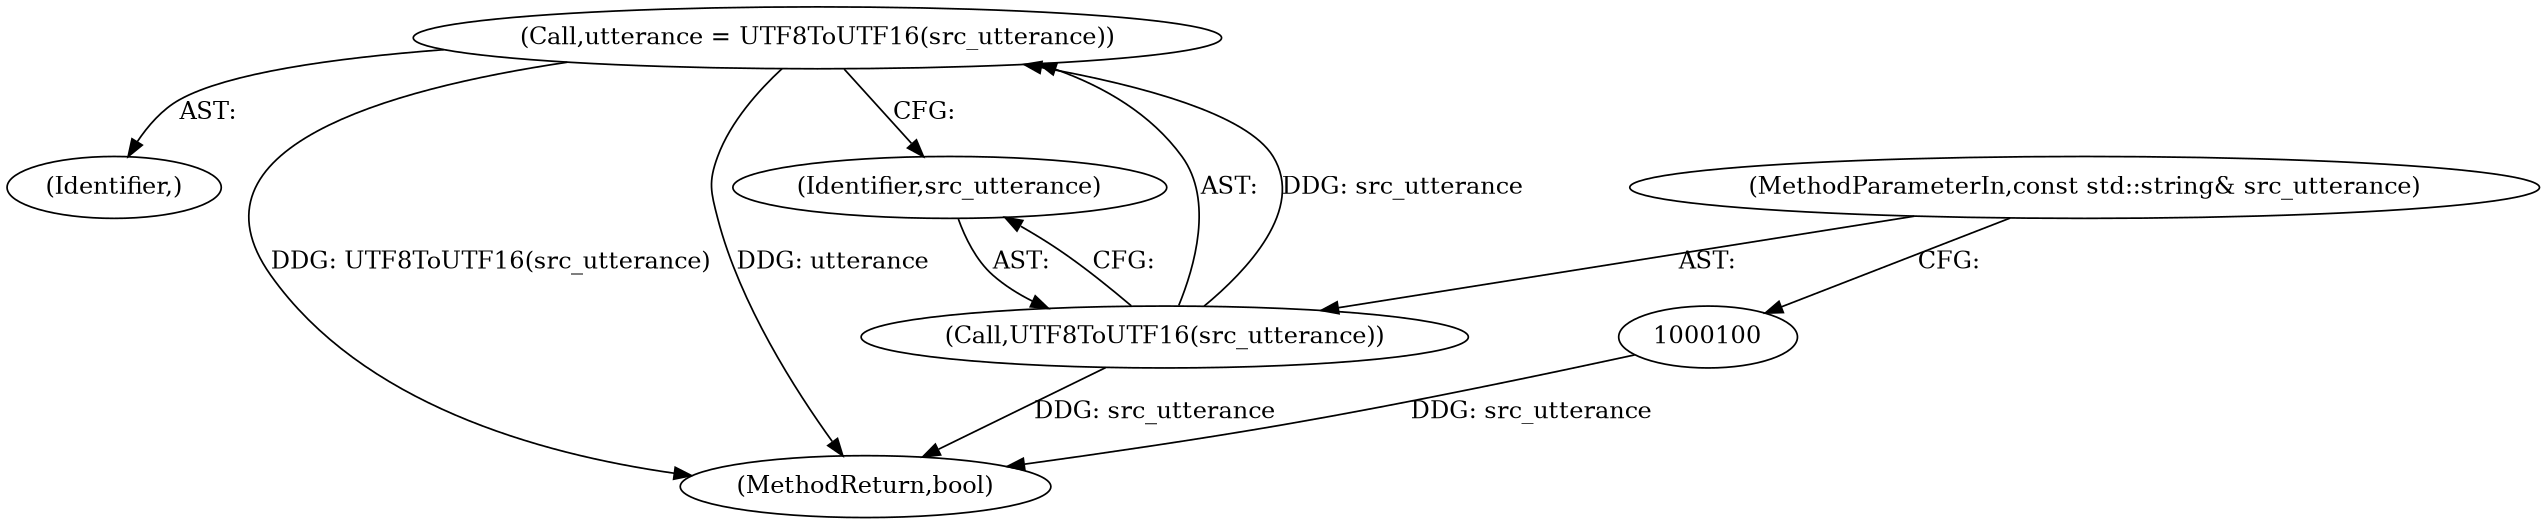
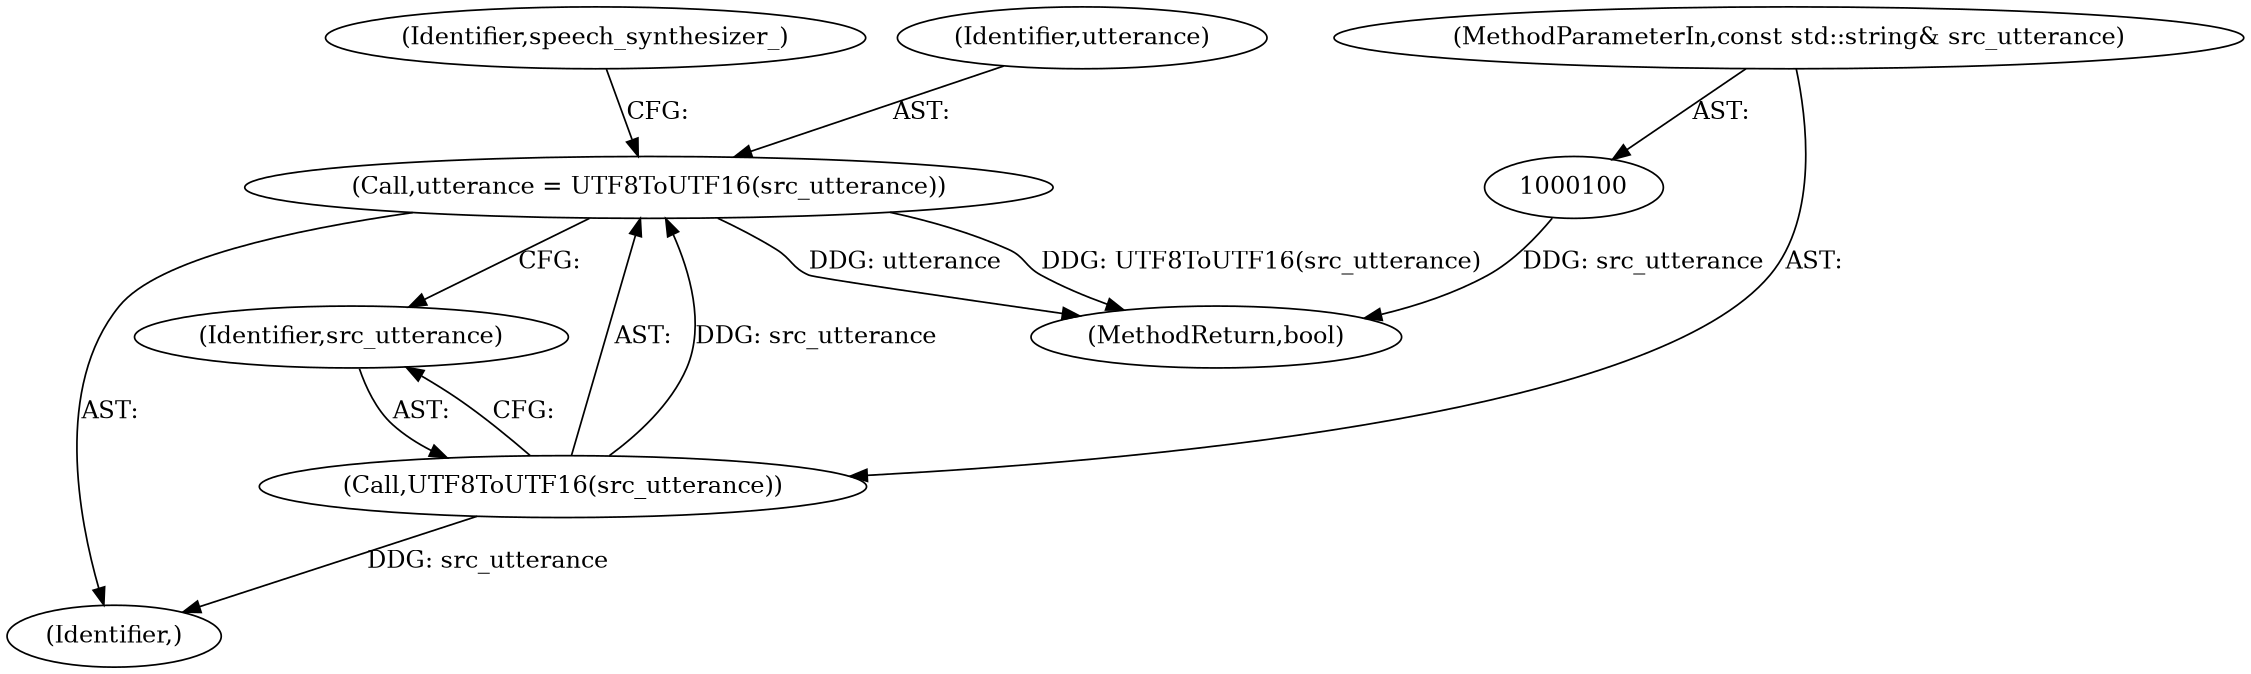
node "(Identifier,speech_synthesizer_)": added
node "(Identifier,utterance)": added
edge "(MethodParameterIn,const std::string& src_utterance)" -> "1000100": label "CFG: " -> "AST: "
edge "(Call,UTF8ToUTF16(src_utterance))" -> "(MethodReturn,bool)": now "(Call,UTF8ToUTF16(src_utterance))" -> "(Identifier,)"
